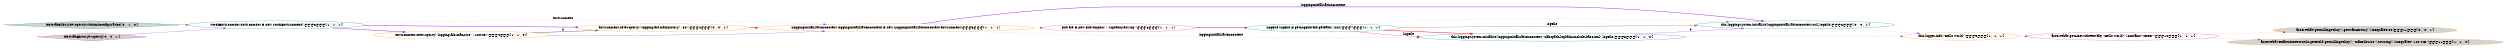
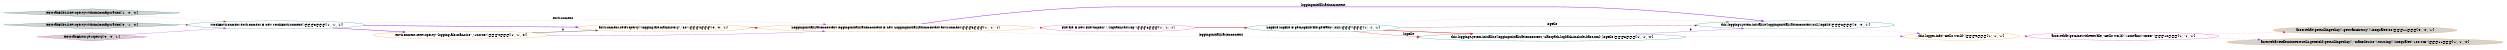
node "testMaxFileSizePropertyWithXmlConfiguration['1', '0', '0']": added
